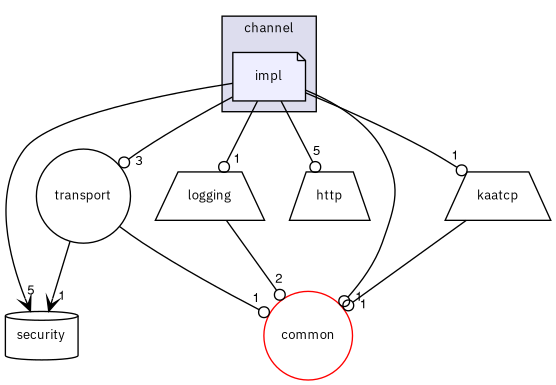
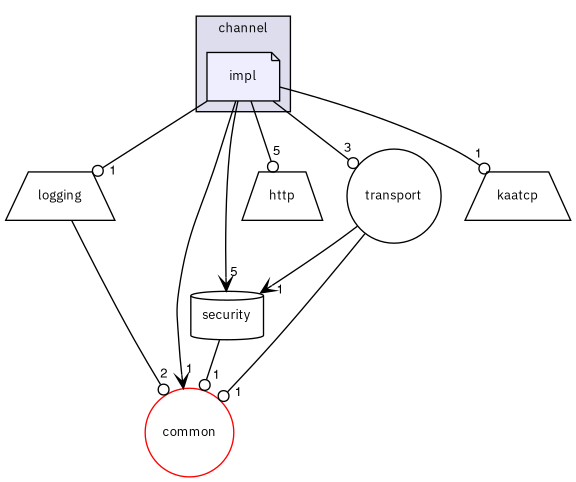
edge "impl" -> "common": arrowhead odot -> vee
edge "kaatcp" -> "common": now "security" -> "common"
